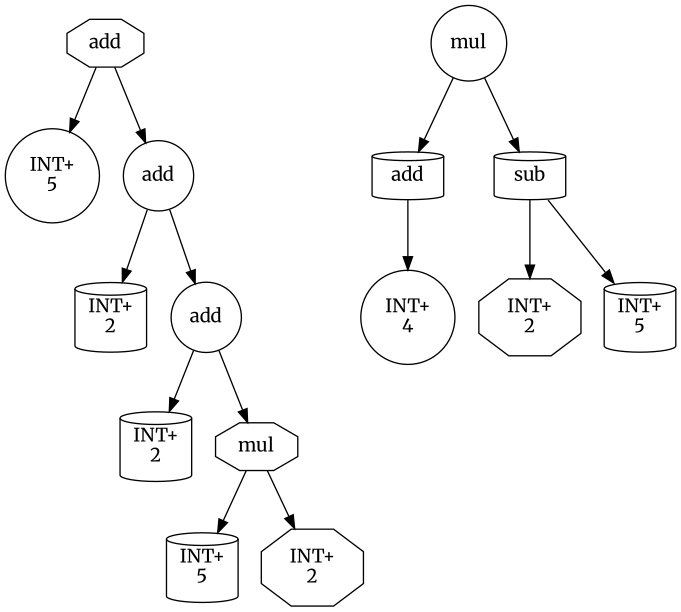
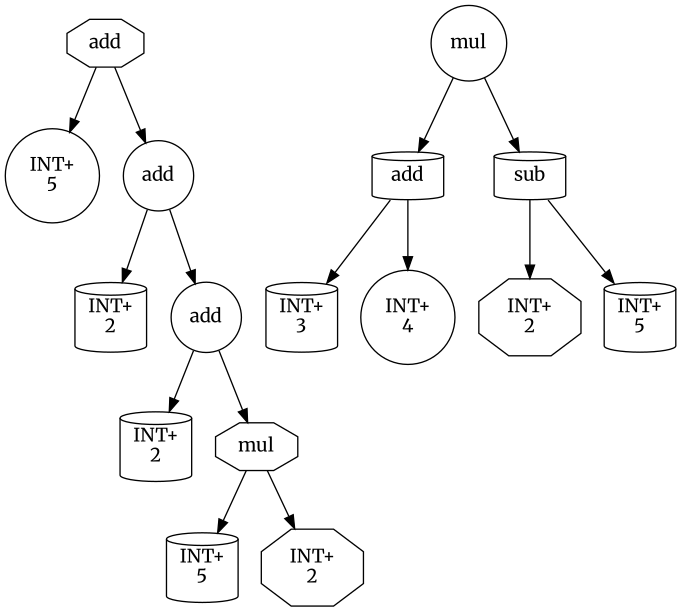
node "INT+ 3": added
